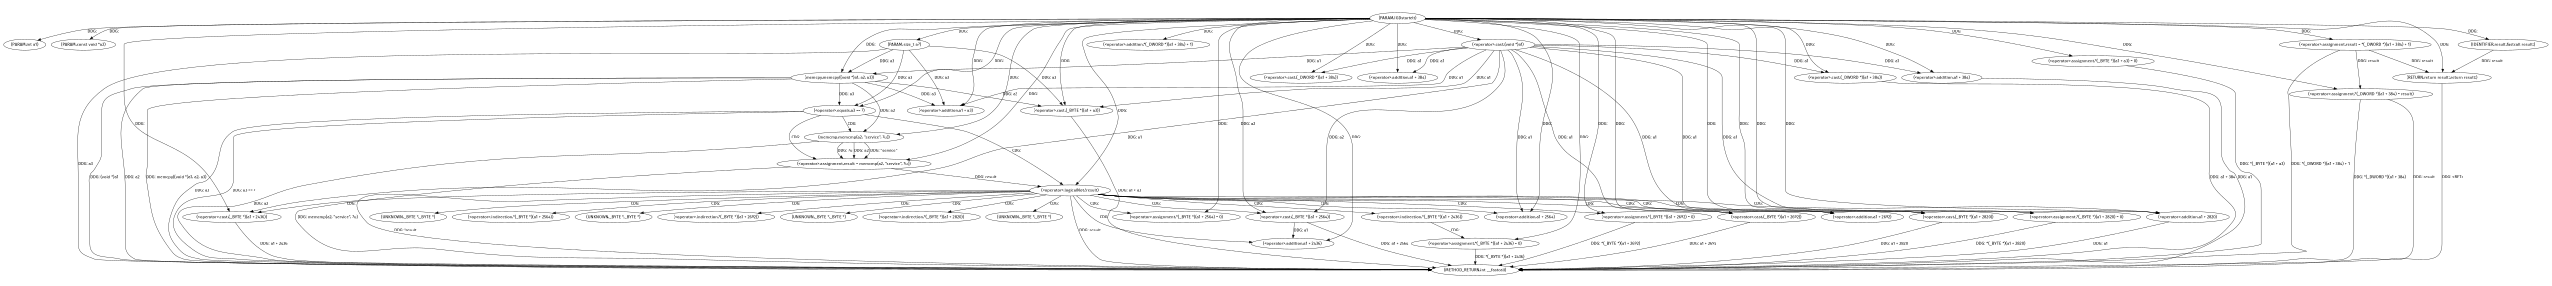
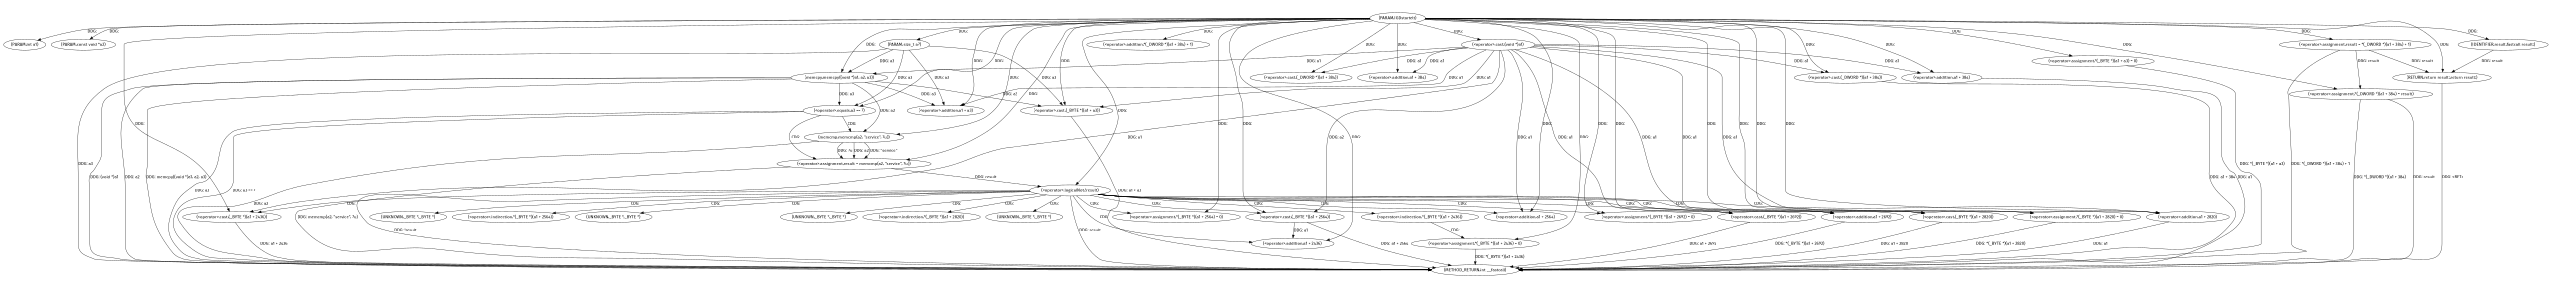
edge "(PARAM,IGDstartelt)" -> "(<operator>.cast,(_BYTE *)(a1 + 2564))": label "DDG: a2" -> "DDG: "
edge "(<operator>.equals,a3 == 7)" -> "(<operator>.logicalNot,!result)": removed, label "CDG:"
node "(<operator>.indirection,*(_BYTE *)(a1 + 2692))": removed
edge "(<operator>.assignment,*(_BYTE *)(a1 + 2692) = 0)" -> "(METHOD_RETURN,int __fastcall)": now "(<operator>.addition,a1 + 2692)" -> "(METHOD_RETURN,int __fastcall)"
